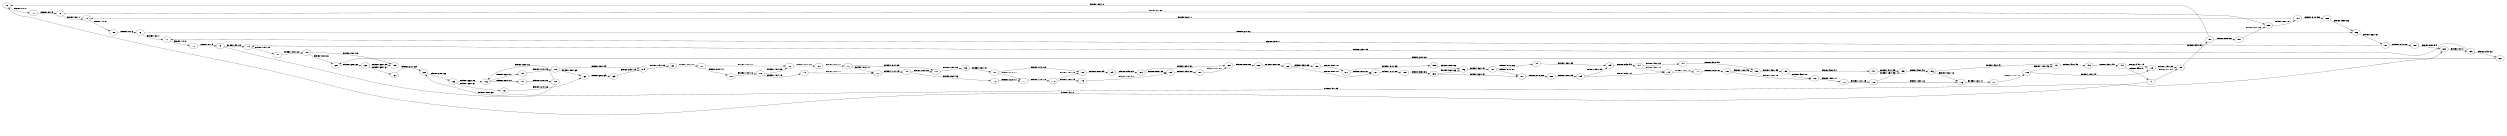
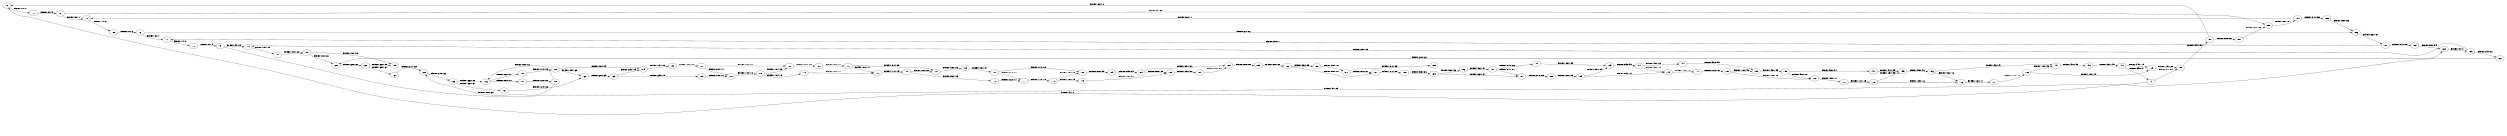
edge "v85" -> "v86": removed, label "edge_v85_v86"
edge "v25" -> "v26": label "edge_v29_v30" -> "edge_v25_v26"
node "v70": added
